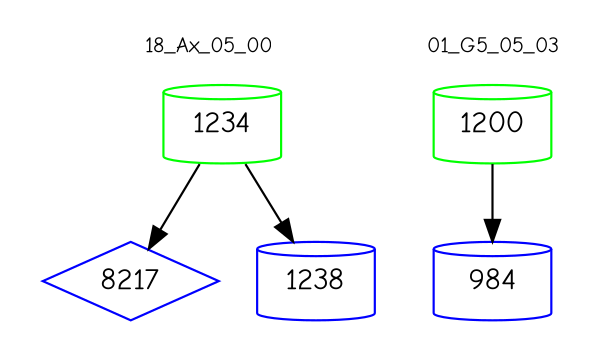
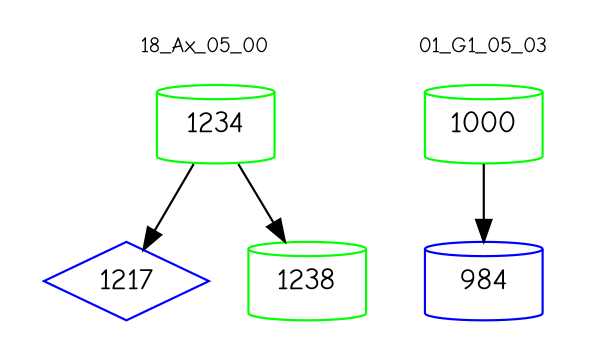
cluster "01_G5_05_03": label "01_G5_05_03" -> "01_G1_05_03"
node "1200": label "1200" -> "1000"
node "8217": label "8217" -> "1217"
node "1238": color blue -> green
